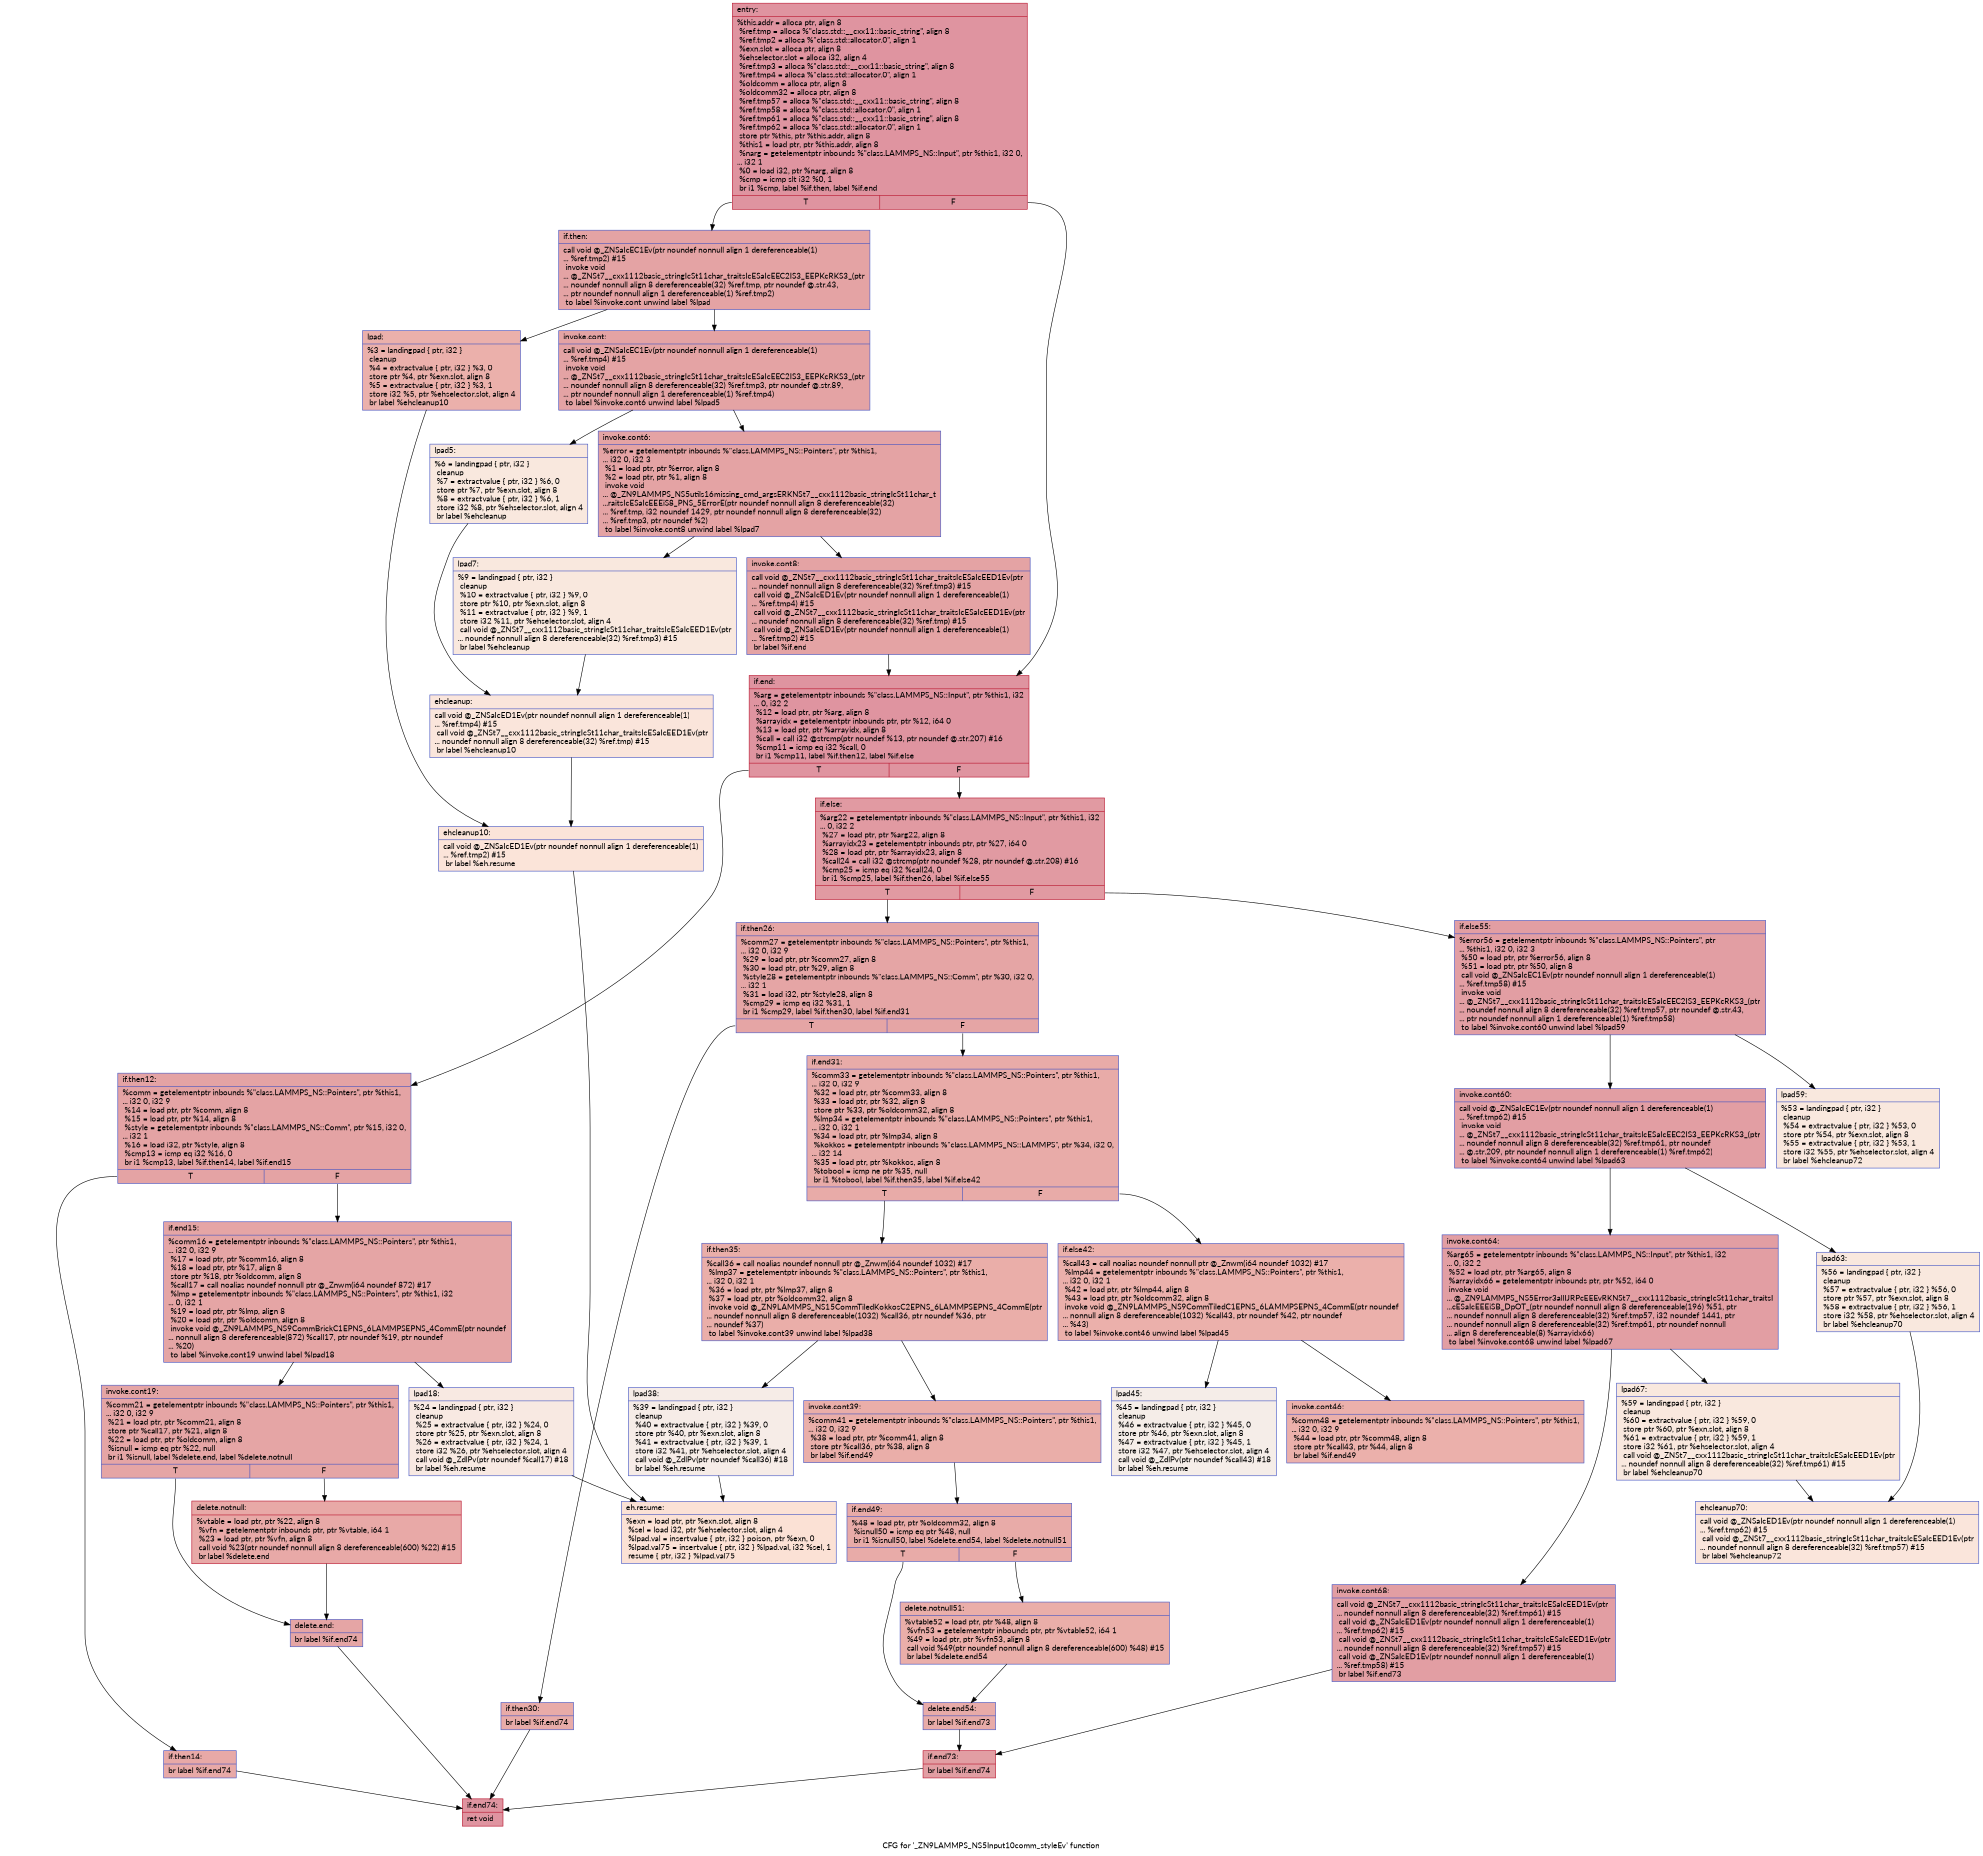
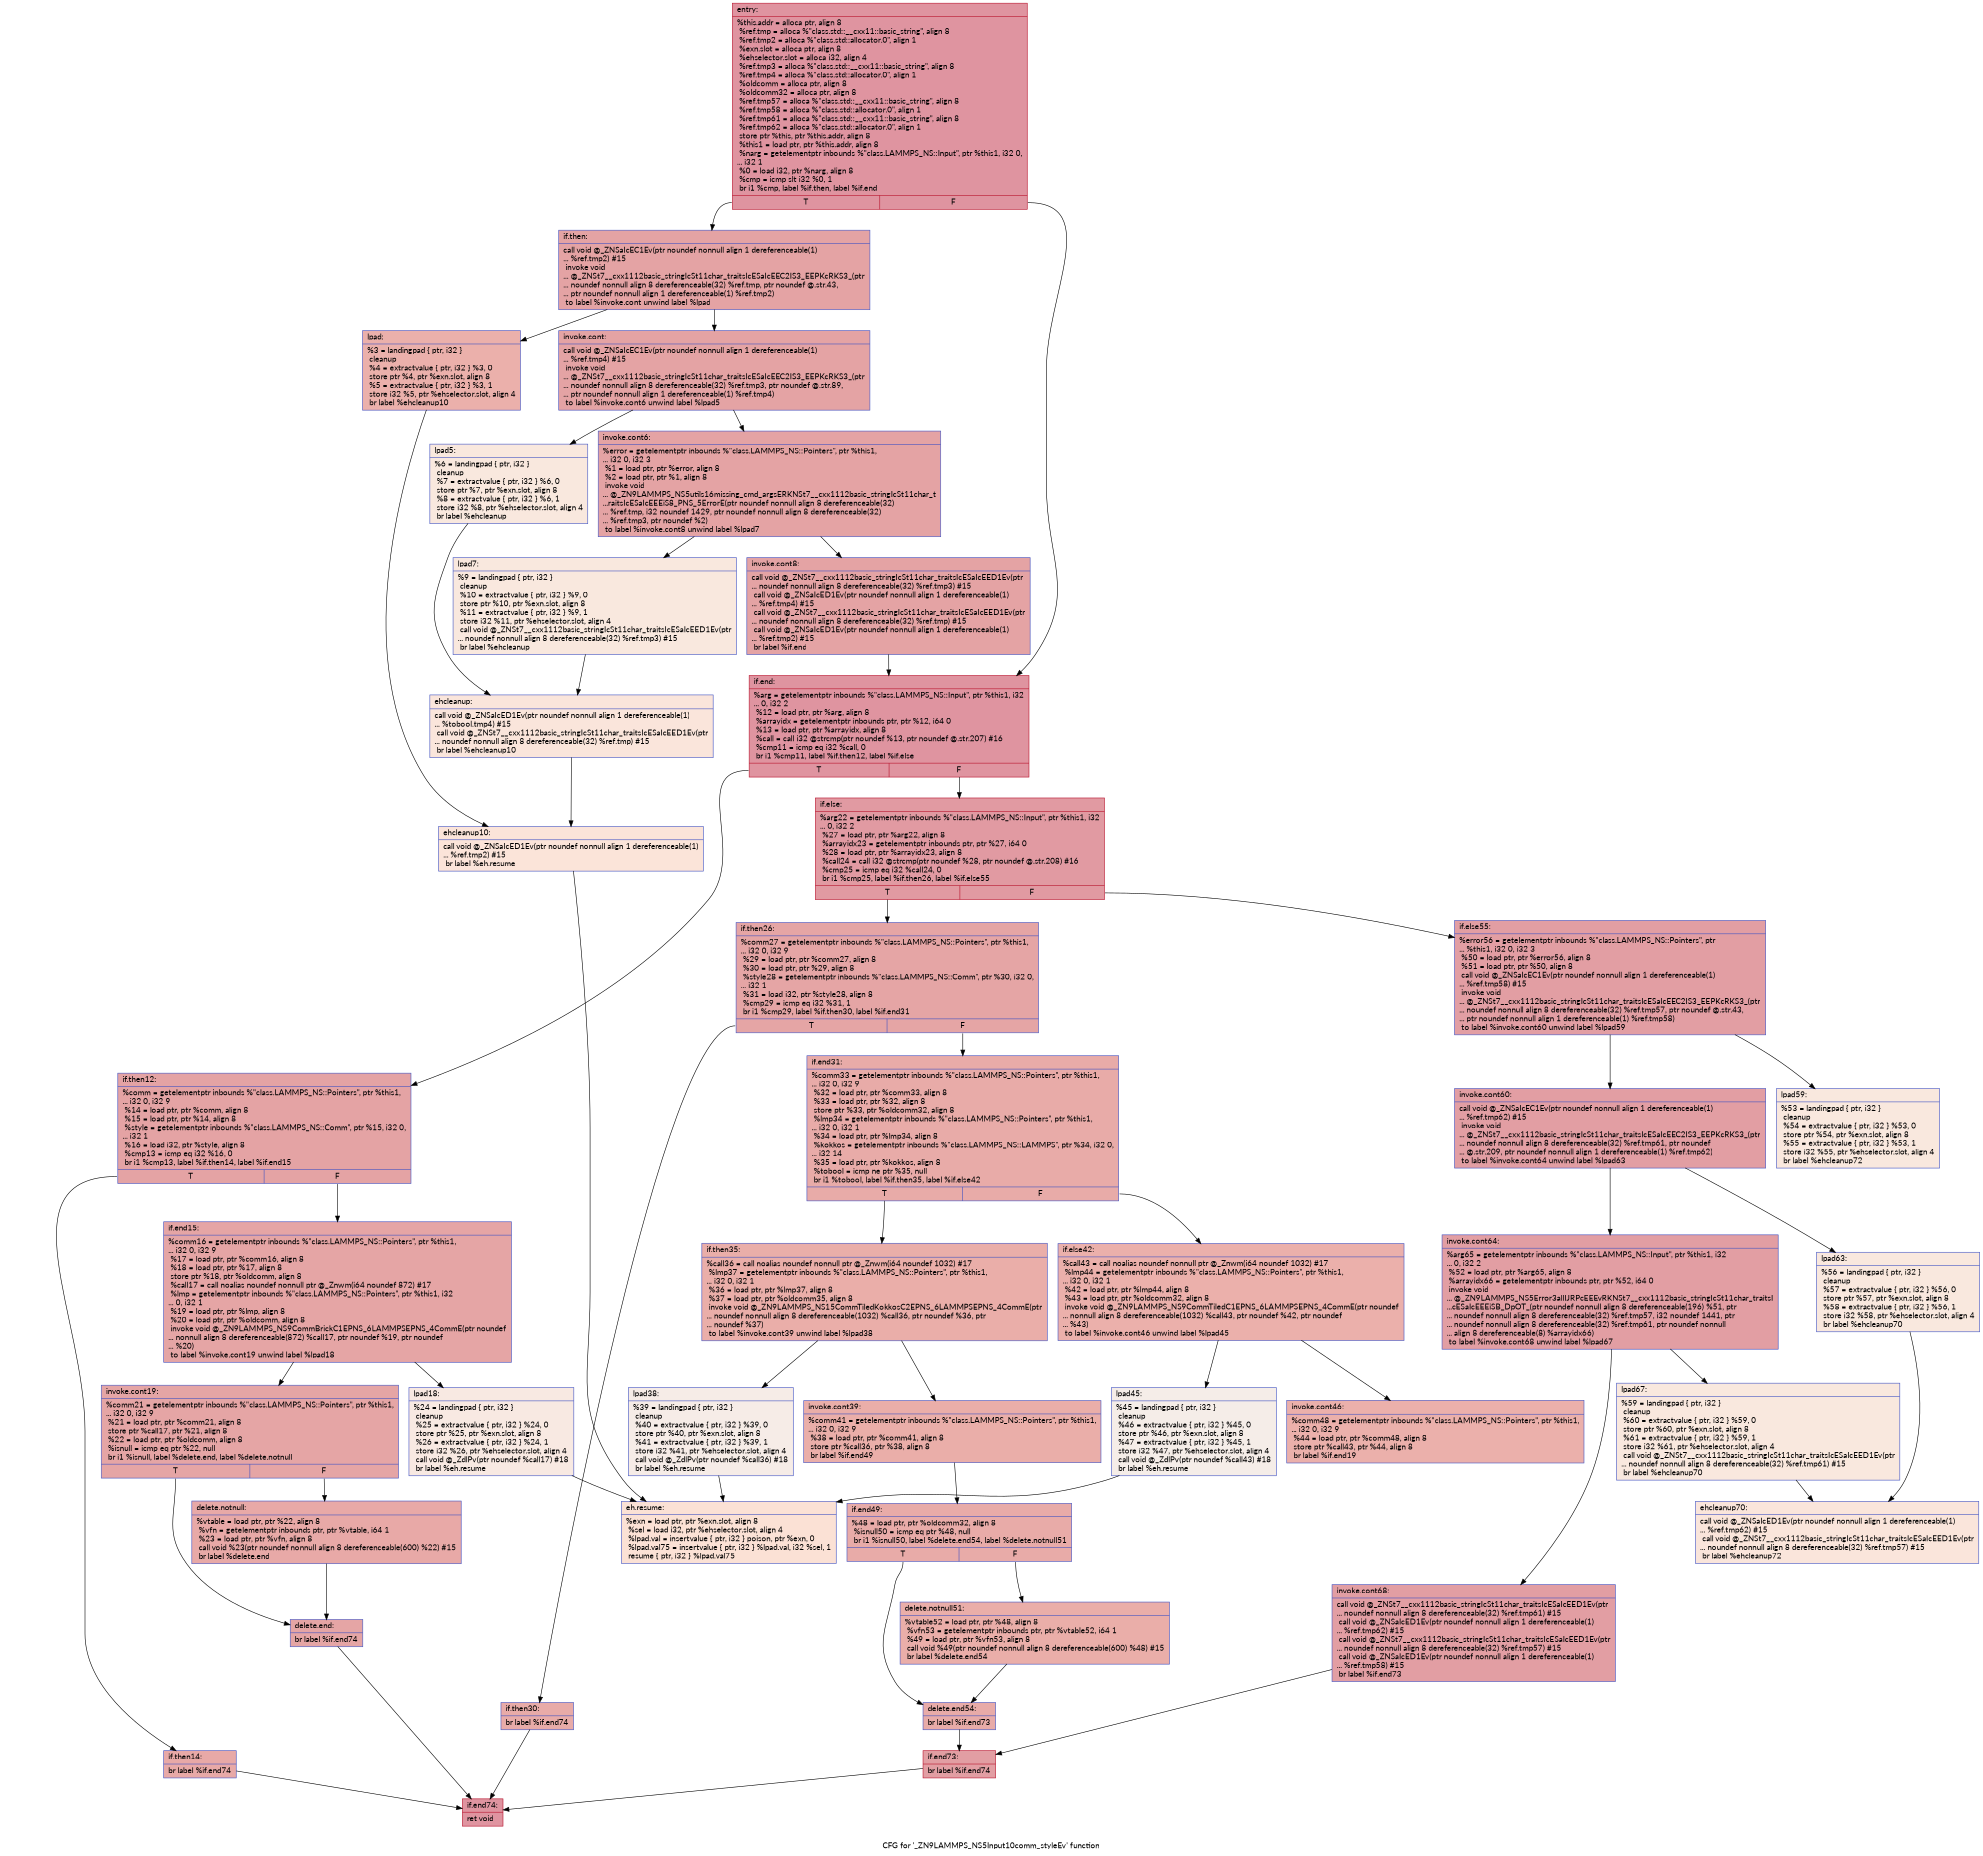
node "ehcleanup:": text "... %ref.tmp4) #15" -> "... %tobool.tmp4) #15"
node "if.then35:": text "%37 = load ptr, ptr %oldcomm32, align 8" -> "%37 = load ptr, ptr %oldcomm35, align 8"
node "invoke.cont46:": text "br label %if.end49" -> "br label %if.end19"
edge "lpad45:" -> "eh.resume:": added
node "delete.notnull:": color #b70d28ff -> #3d50c3ff
